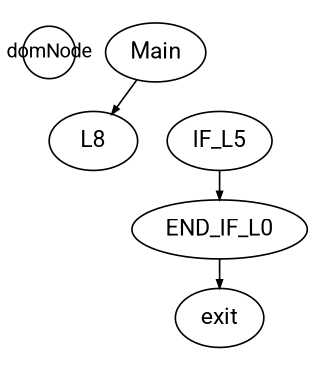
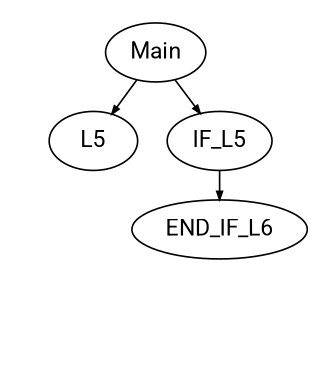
node "domNode": removed
edge "Main" -> "IF_L5": added
node "L8": label "L8" -> "L5"
node "END_IF_L0": label "END_IF_L0" -> "END_IF_L6"
node "exit": removed
